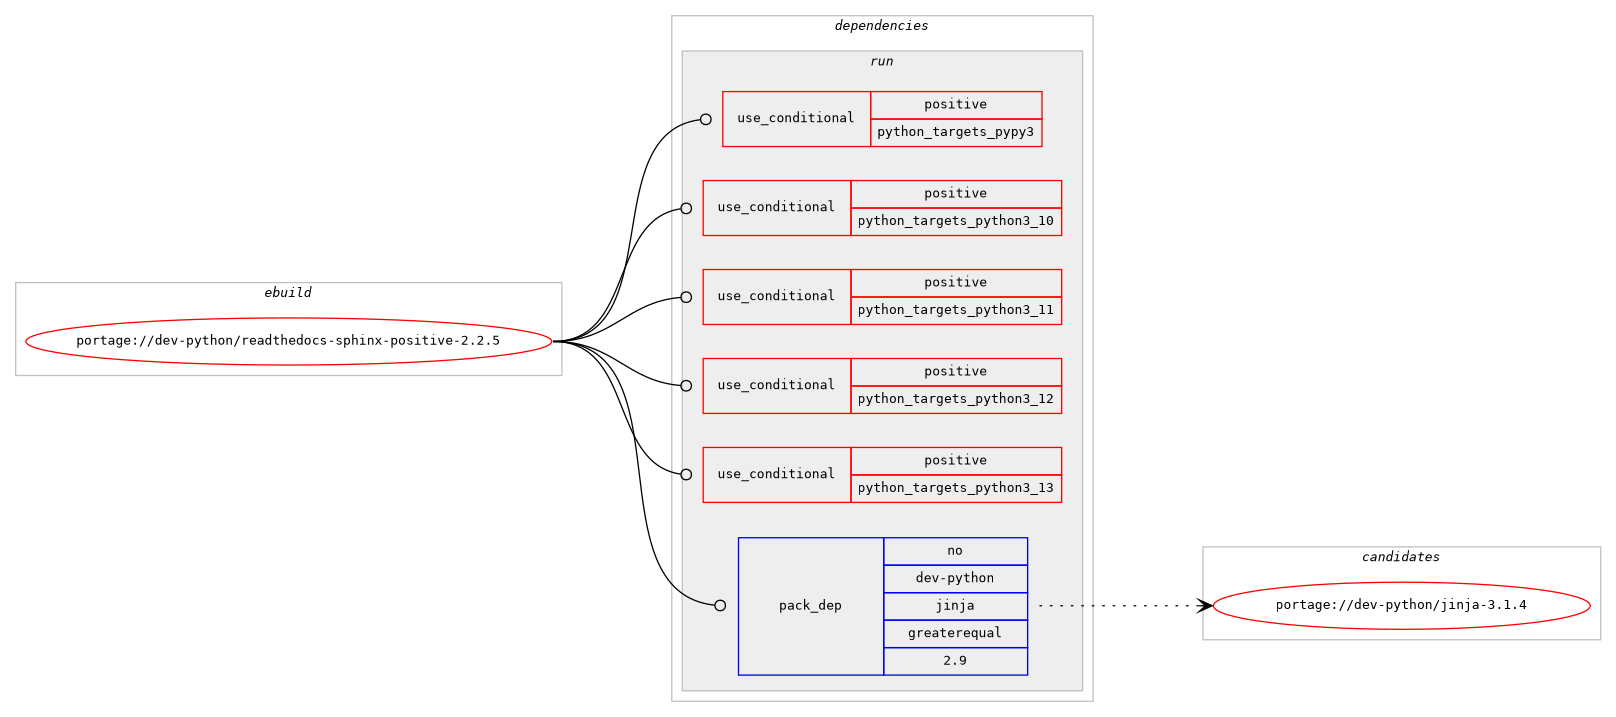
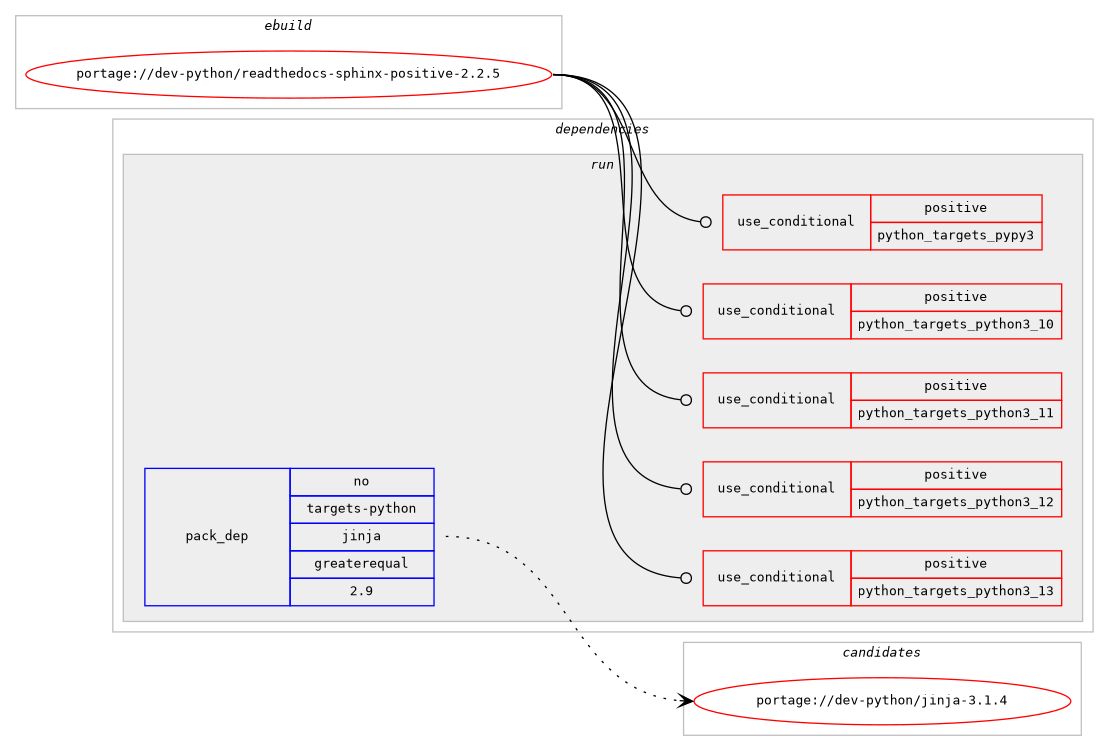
edge "portage://dev-python/readthedocs-sphinx-positive-2.2.5" -> "pack_dep": removed
node "pack_dep": text "dev-python" -> "targets-python"
